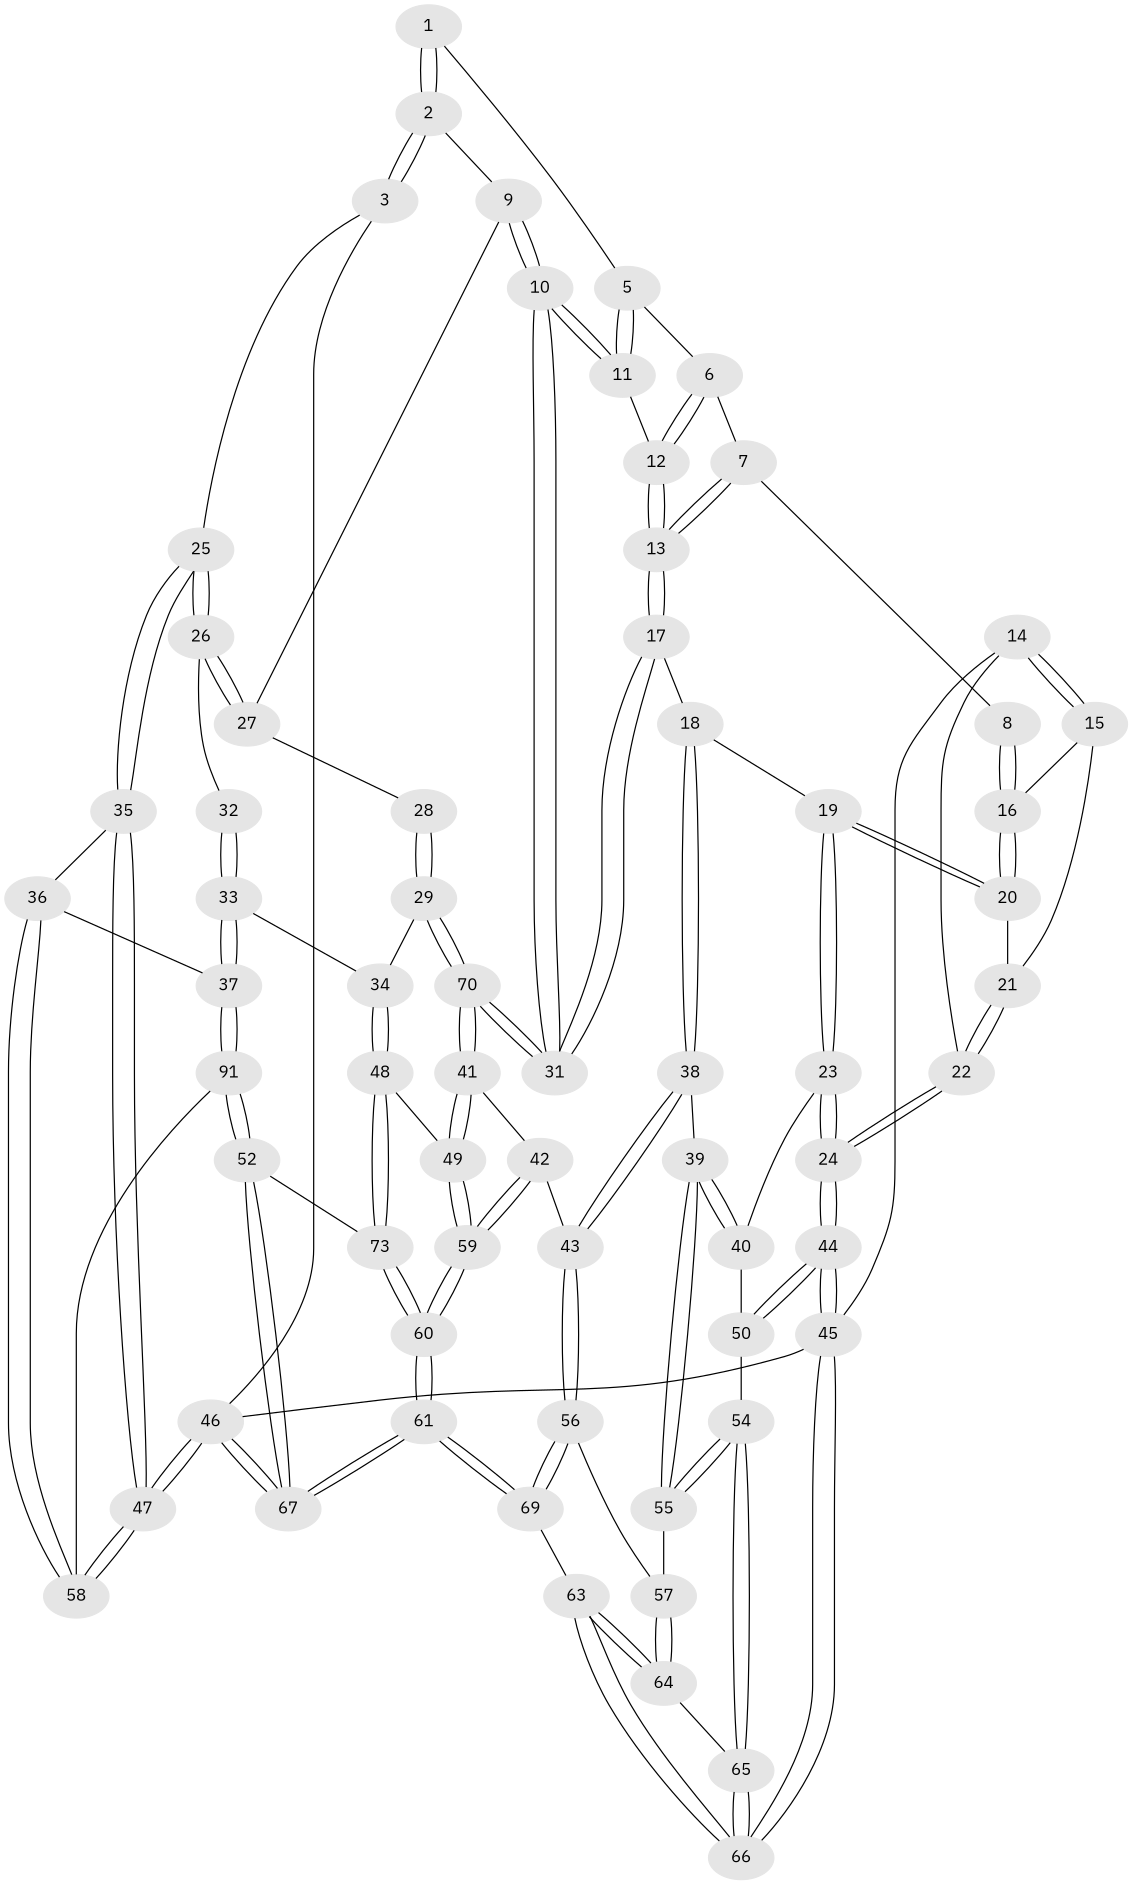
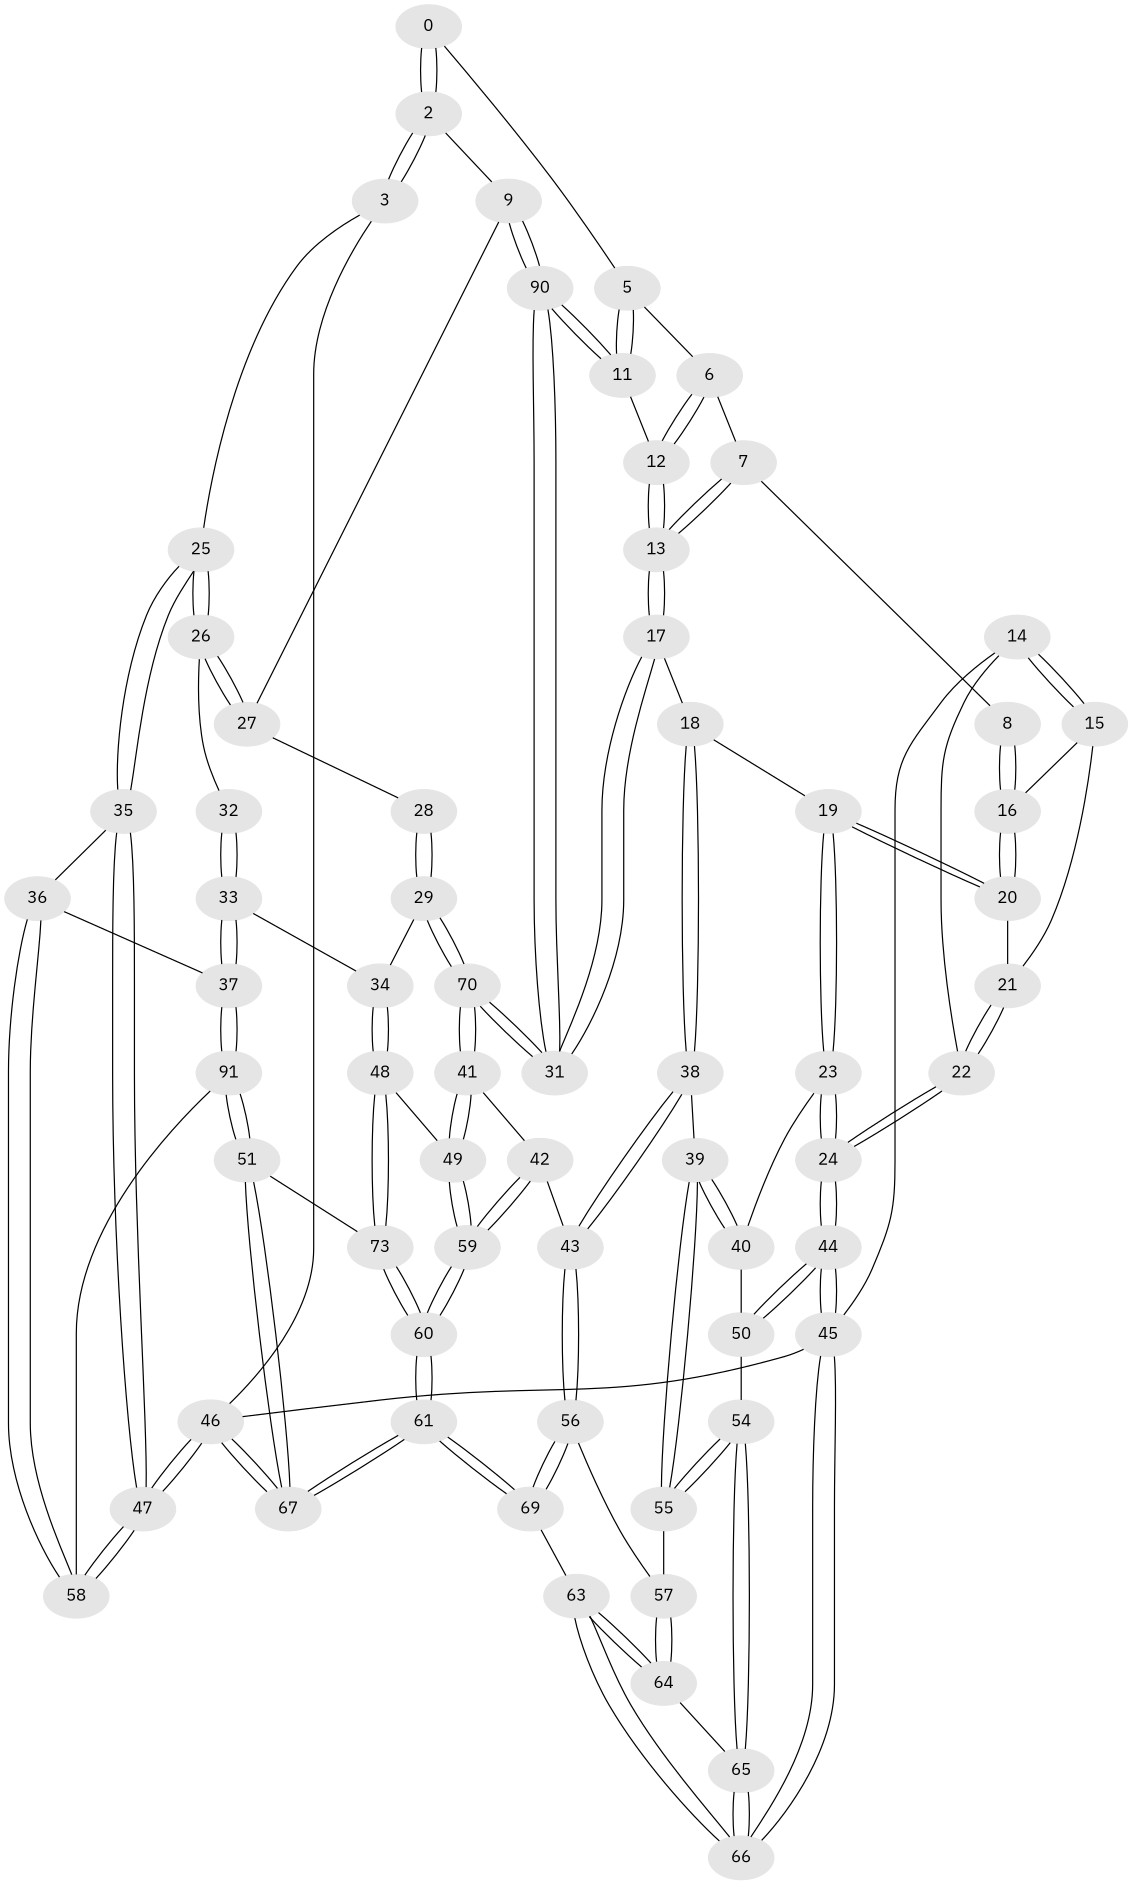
node "1": label "1" -> "0"
node "10": label "10" -> "90"
node "52": label "52" -> "51"
